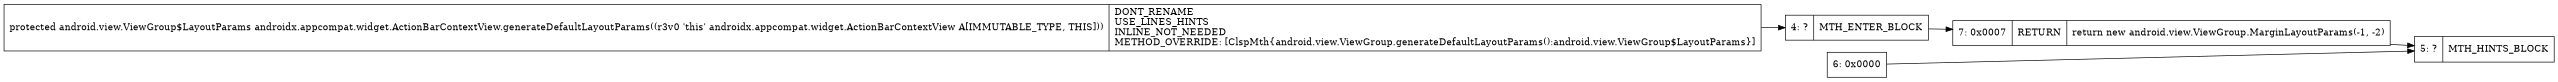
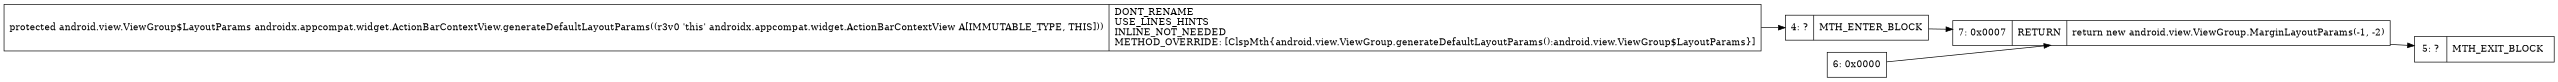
node "5: ?": text "MTH_HINTS_BLOCK" -> "MTH_EXIT_BLOCK"
edge "6: 0x0000" -> "5: ?": now "6: 0x0000" -> "7: 0x0007"
